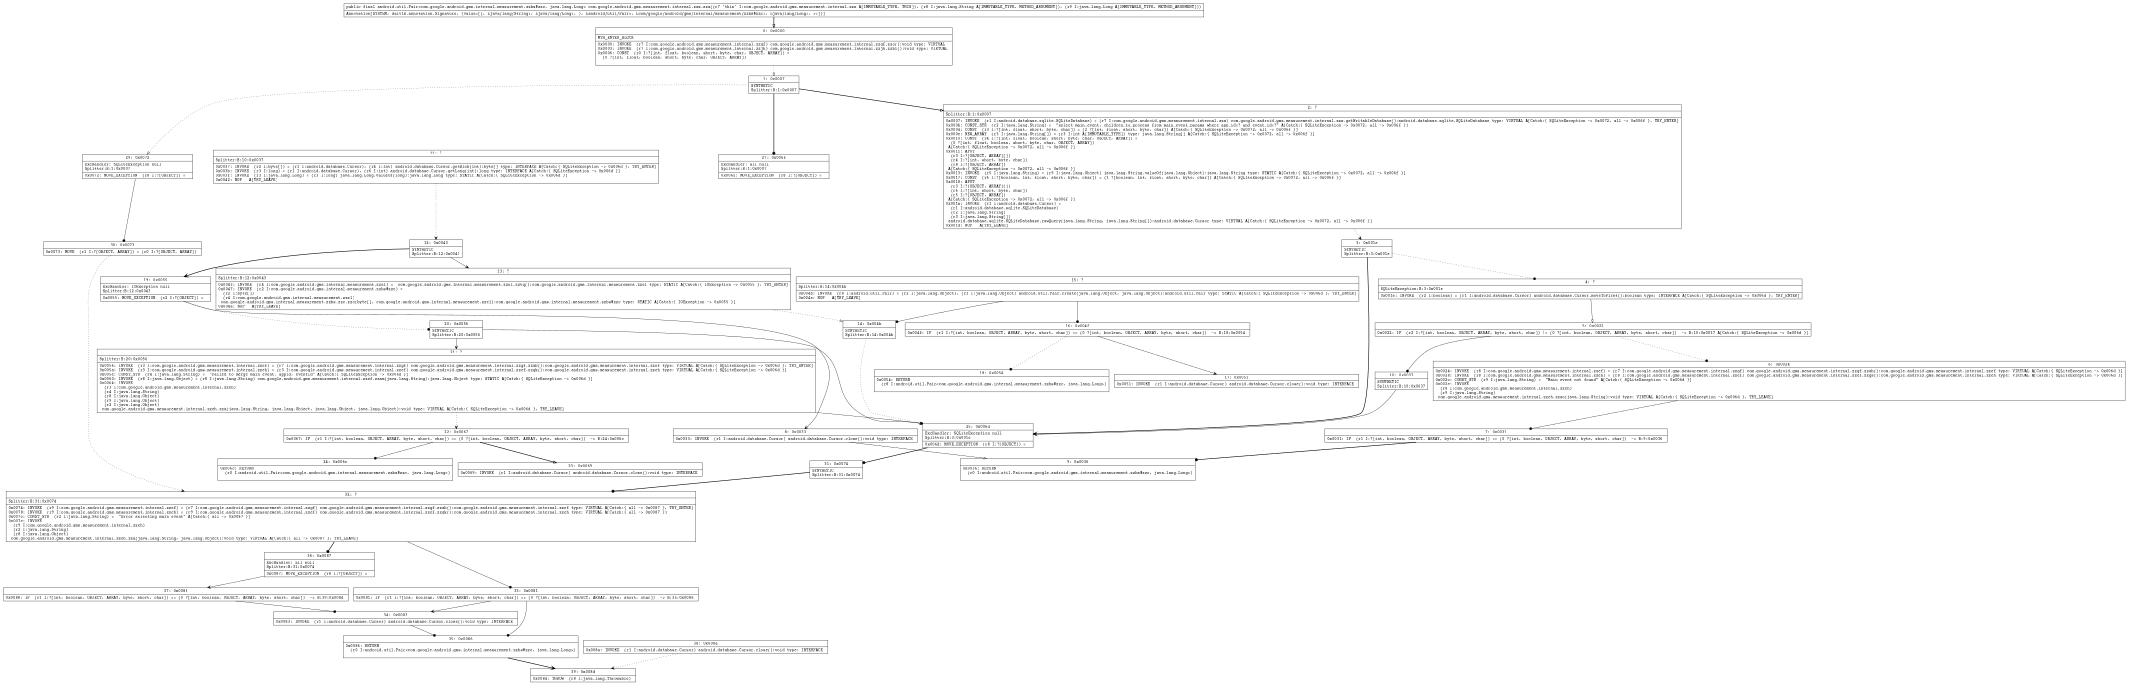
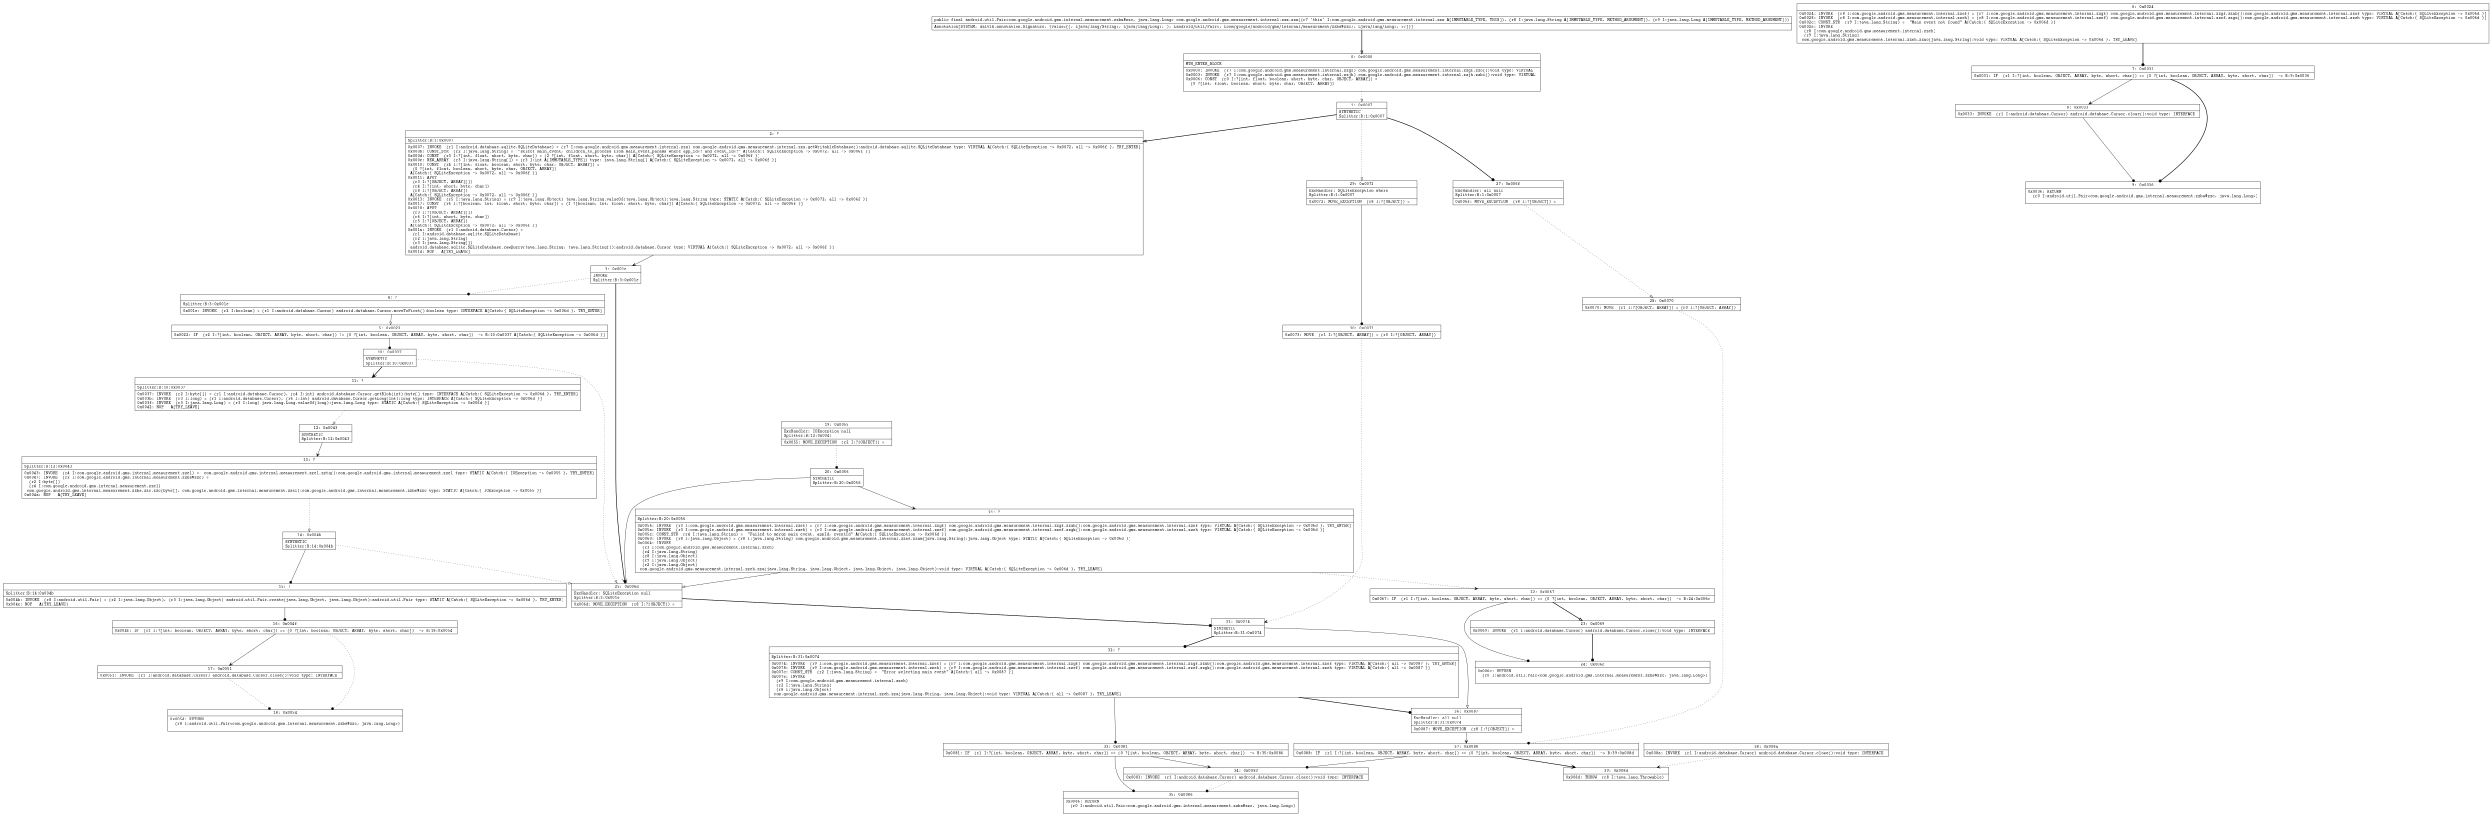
node "29: 0x0072": text "ExcHandler: SQLiteException null" -> "ExcHandler: SQLiteException where"
edge "11: ?" -> "12: 0x0043": arrowhead vee -> onormal
edge "2: ?" -> "3: 0x001e": style dotted -> solid
node "3: 0x001e": text "SYNTHETIC" -> "INVOKE"
edge "12: 0x0043" -> "19: 0x0055": removed
node "4: ?": text "SQLiteException:B:3:0x001e" -> "Splitter:B:3:0x001e"
node "28: 0x0070": added
edge "15: ?" -> "14: 0x004b": reversed
edge "19: 0x0055" -> "8: 0x0033": now "7: 0x0031" -> "8: 0x0033"
edge "5: 0x0022" -> "6: 0x0024": removed
edge "10: 0x0037" -> "11: ?": added
edge "30: 0x0073" -> "32: ?": now "30: 0x0073" -> "31: 0x0074"
edge "14: 0x004b" -> "25: 0x006d": arrowhead dot -> onormal
edge "6: 0x0024" -> "7: 0x0031": style solid -> bold
edge "10: 0x0037" -> "25: 0x006d": style solid -> dotted
edge "8: 0x0033" -> "9: 0x0036": arrowhead onormal -> dot
edge "34: 0x0083" -> "35: 0x0086": style solid -> dotted
edge "31: 0x0074" -> "36: 0x0087": added
edge "23: 0x0069" -> "24: 0x006c": added
edge "35: 0x0086" -> "39: 0x008d": now "37: 0x0088" -> "39: 0x008d"
edge "17: 0x0051" -> "18: 0x0054": added
